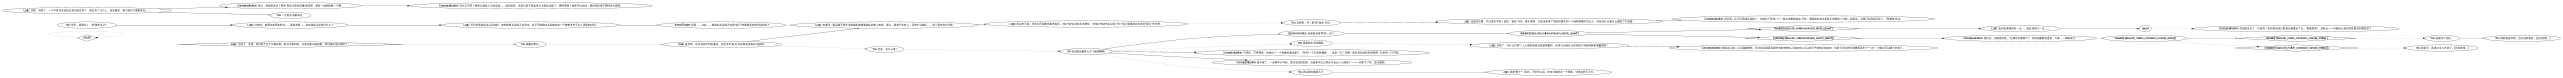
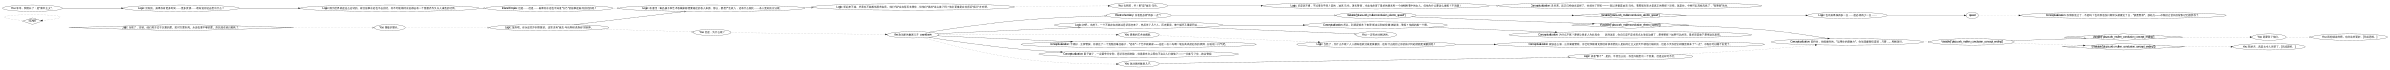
edge "the 政治家的败家儿子 countdown" -> "Logic: 好吧，当然了。一个不复存在的政治意识形态来了，然后杀了几个人。历史重演，整个循环又重新开始……": added
edge "You: 是爱毁了他们。" -> "You: 我想就这样吧。也许这样更好。[完成思维。]": style solid -> dotted
edge "Logic: 或者*那个*，是的。不管怎么说，你也许能想出一个答案。但是这样可不行。" -> "Conceptualization: 坚持住，你能做到的。*运用你的想象力*。你知道嫌疑犯是谁，只要……和解就行。": added
